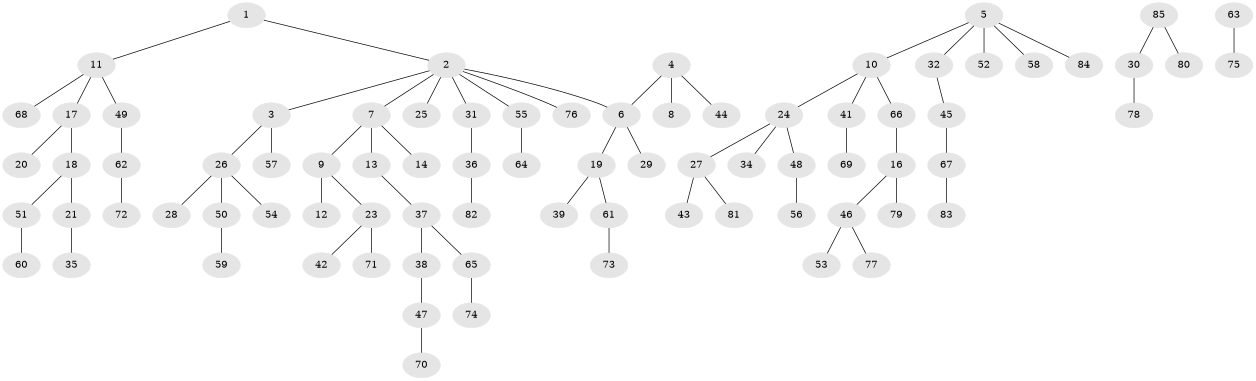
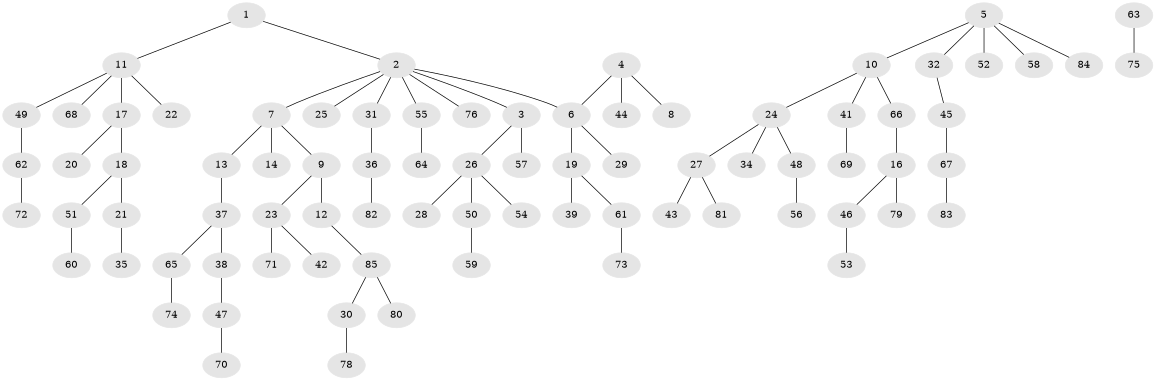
node "22": added
edge "12" -- "85": added
node "77": removed
